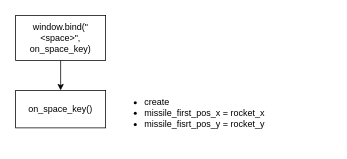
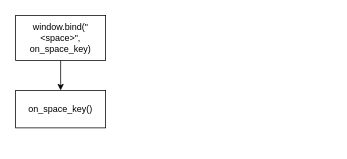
node "create missile_first_pos_x = rocket_x missile_fisrt_pos_y = rocket_y": removed
